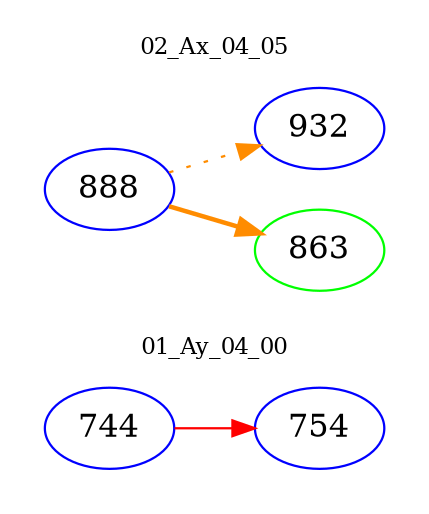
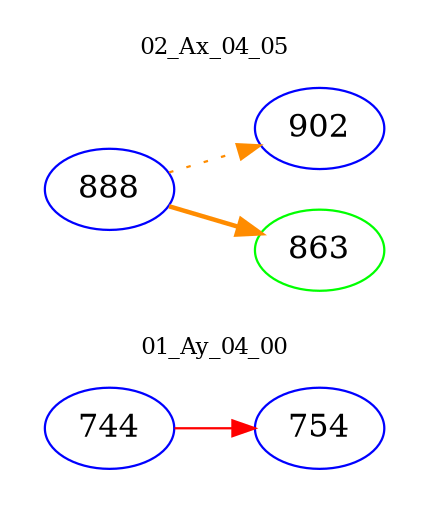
node "932": label "932" -> "902"
